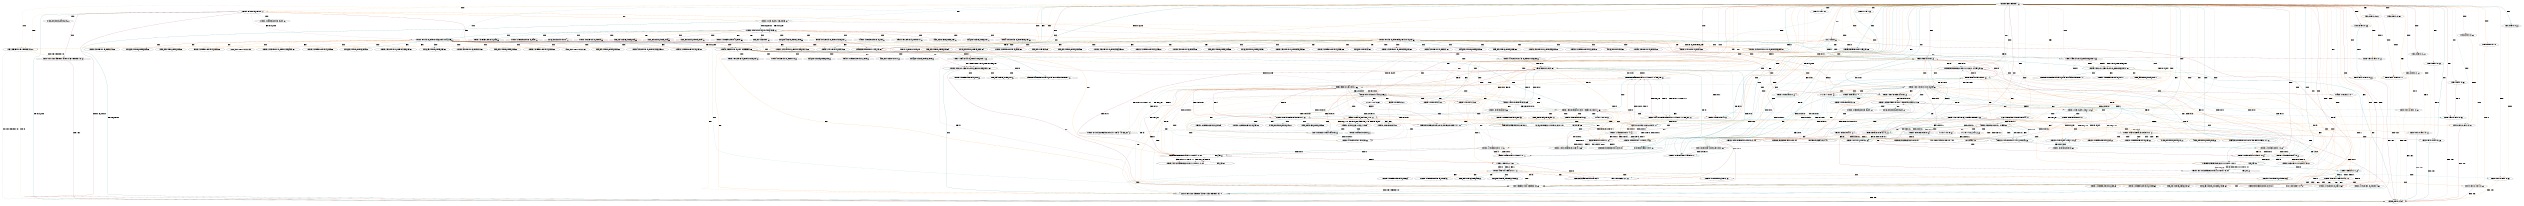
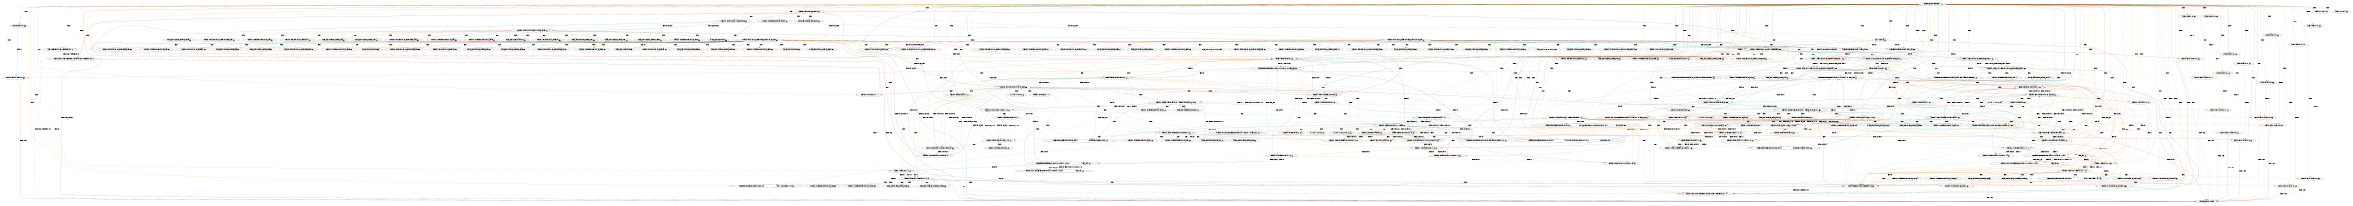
edge "(<operator>.greaterThan,dircount64 > 0xFFFF)" -> "(TIFFSwabLong8,TIFFSwabLong8(&dircount64))": added, label "DDG: dircount64"
